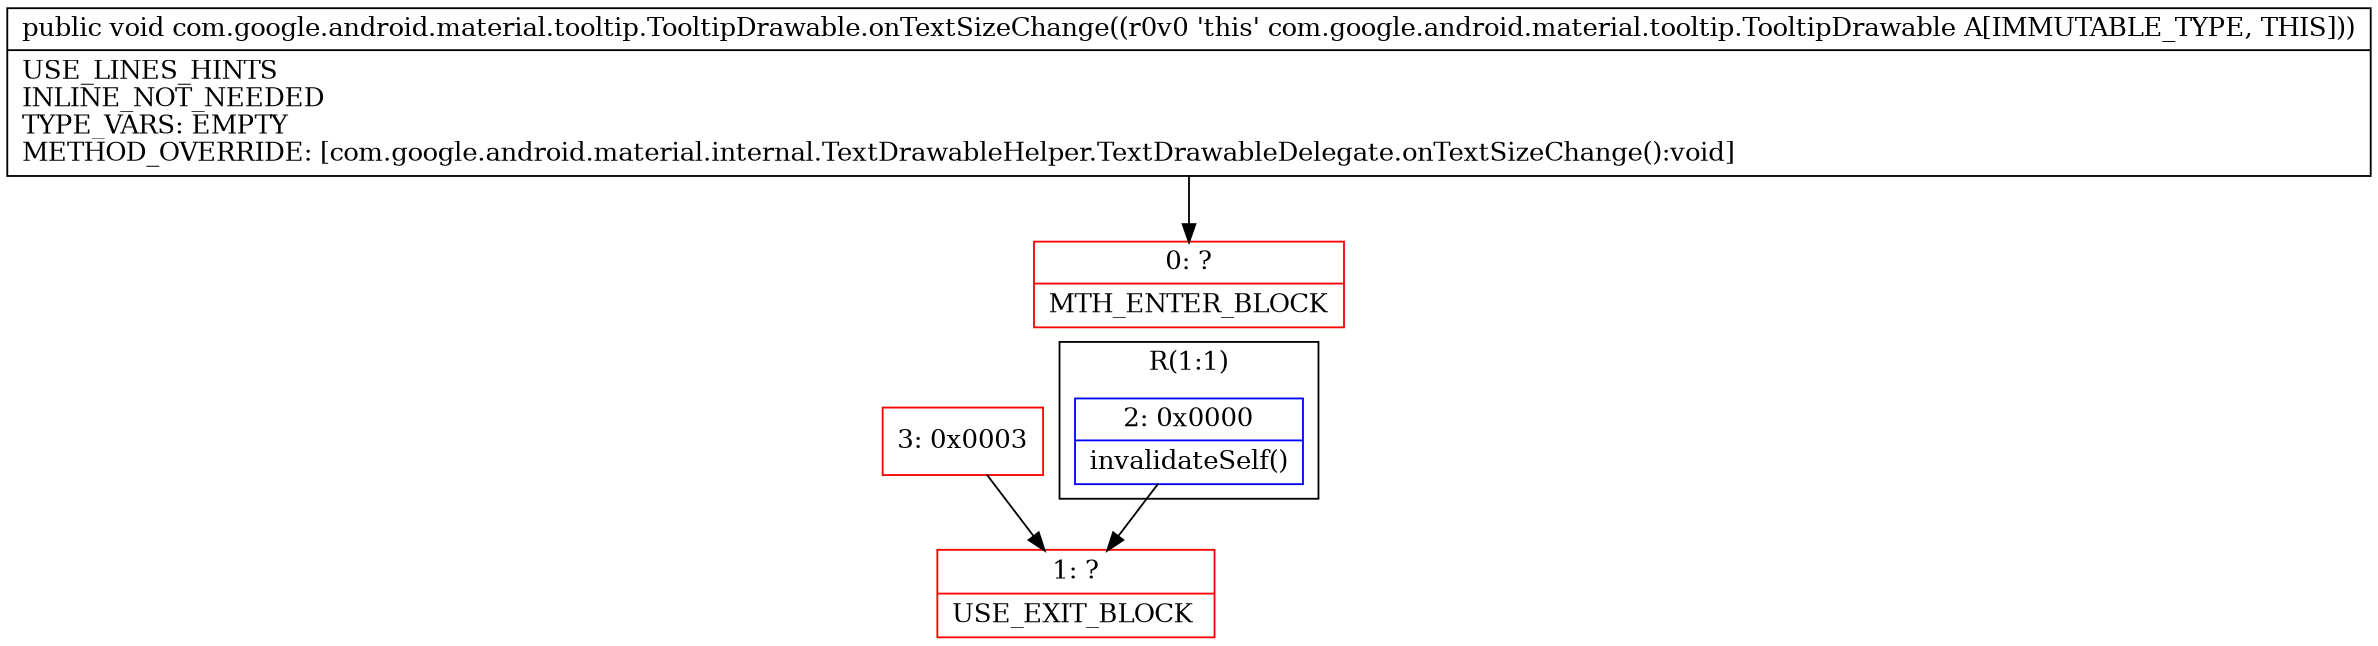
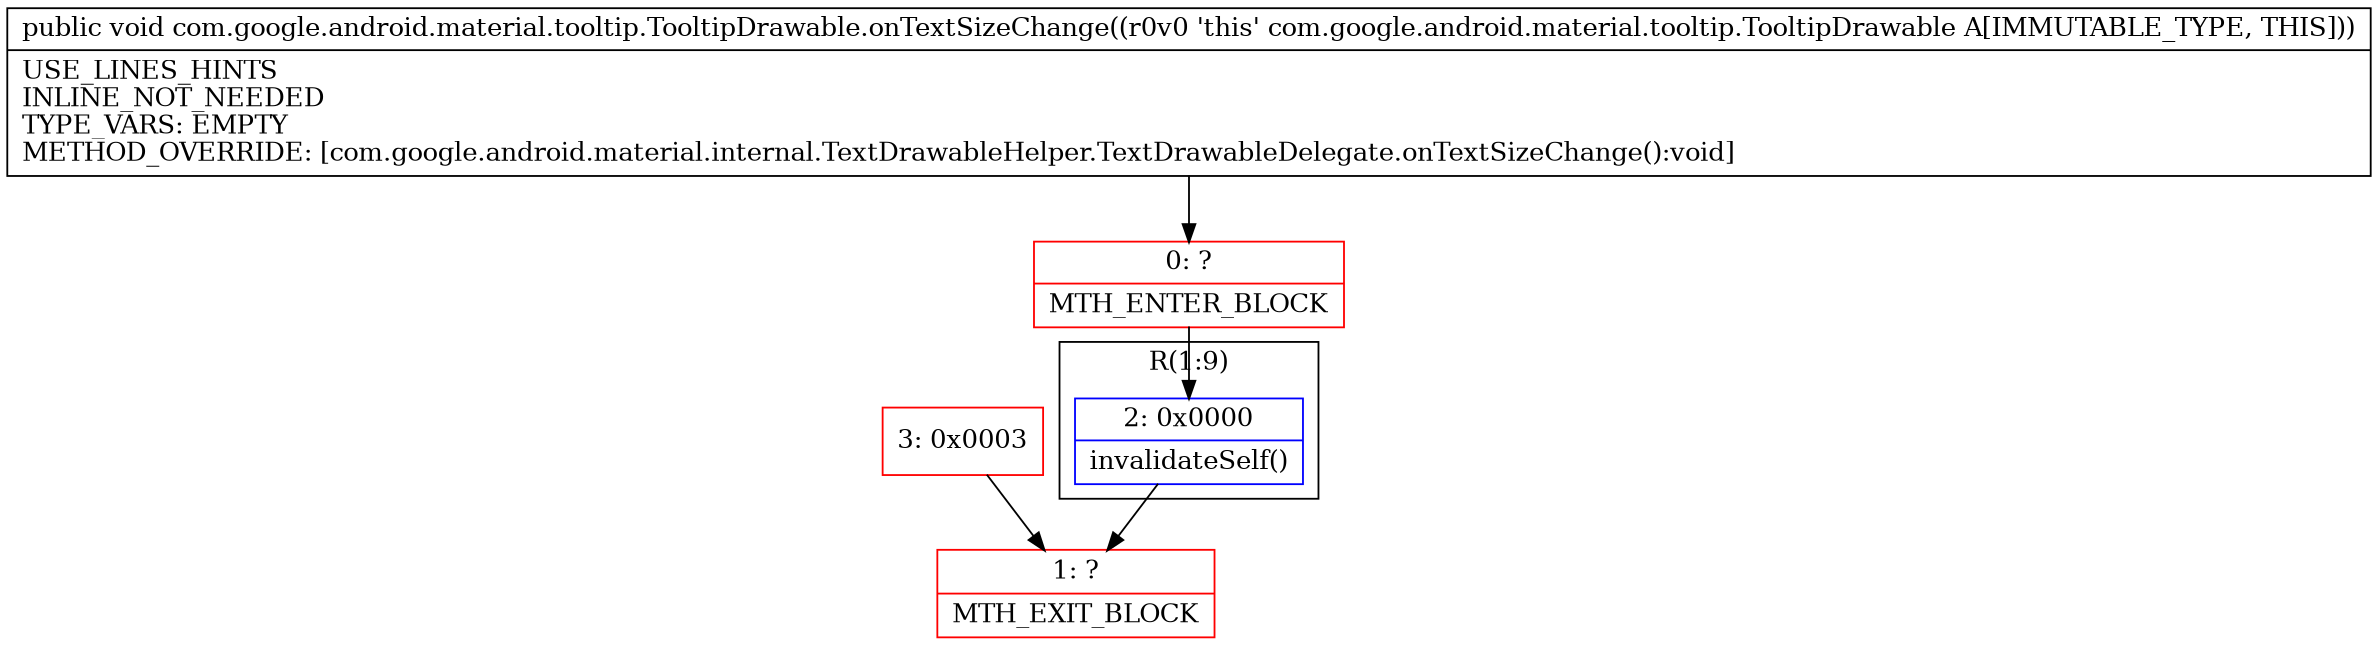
edge "0: ?" -> "2: 0x0000": added
cluster "R(1:1)": label "R(1:1)" -> "R(1:9)"
node "1: ?": text "USE_EXIT_BLOCK" -> "MTH_EXIT_BLOCK"
